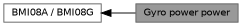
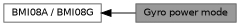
node "Gyro power power": label "Gyro power power" -> "Gyro power mode"
